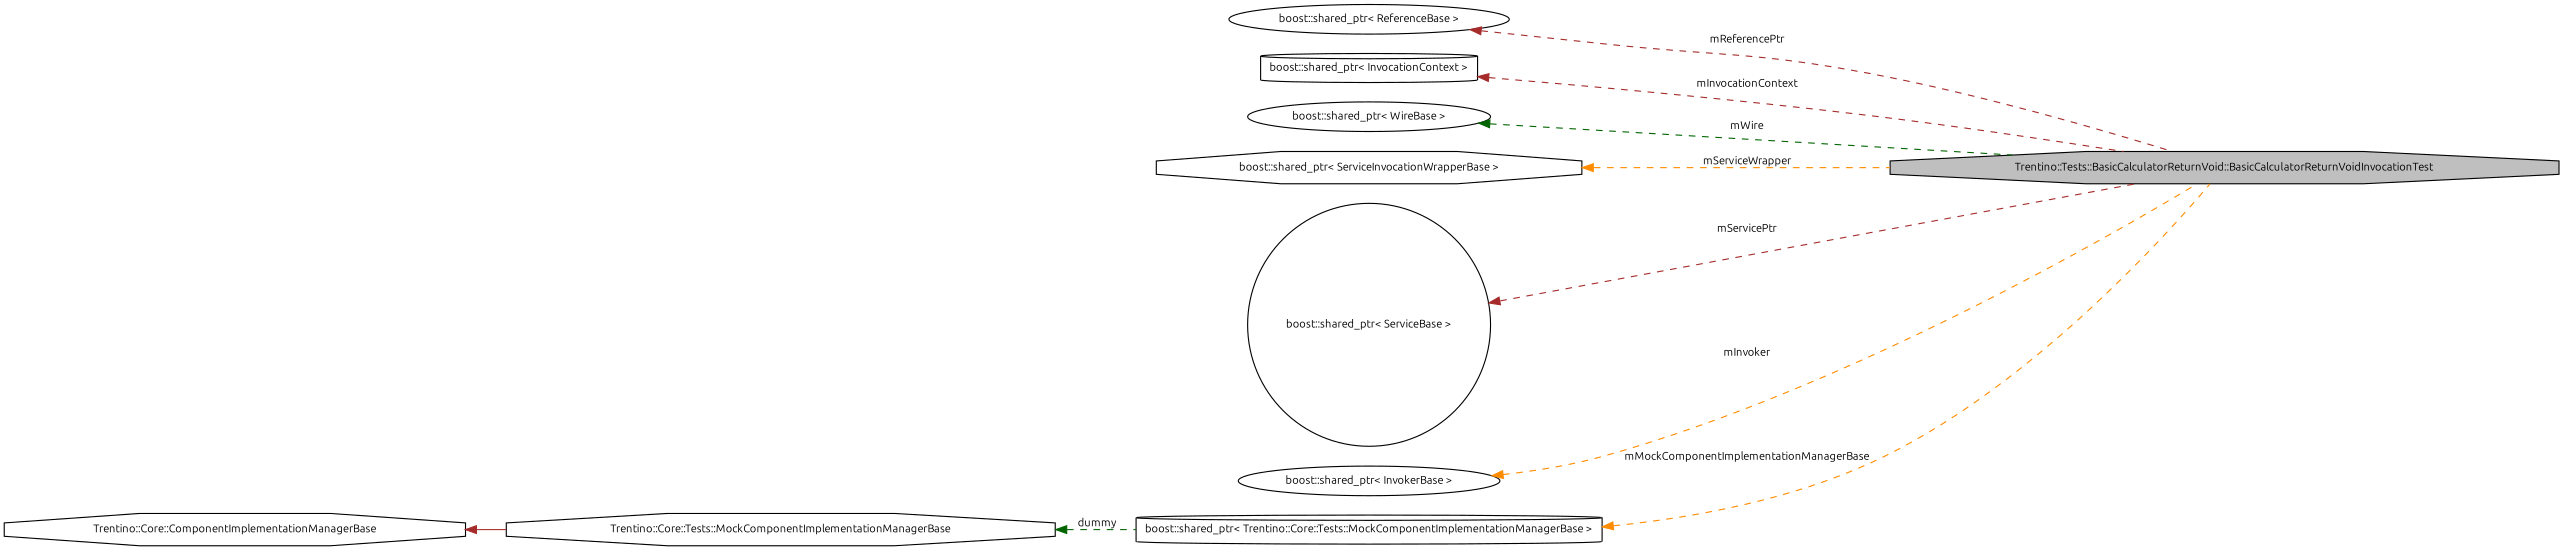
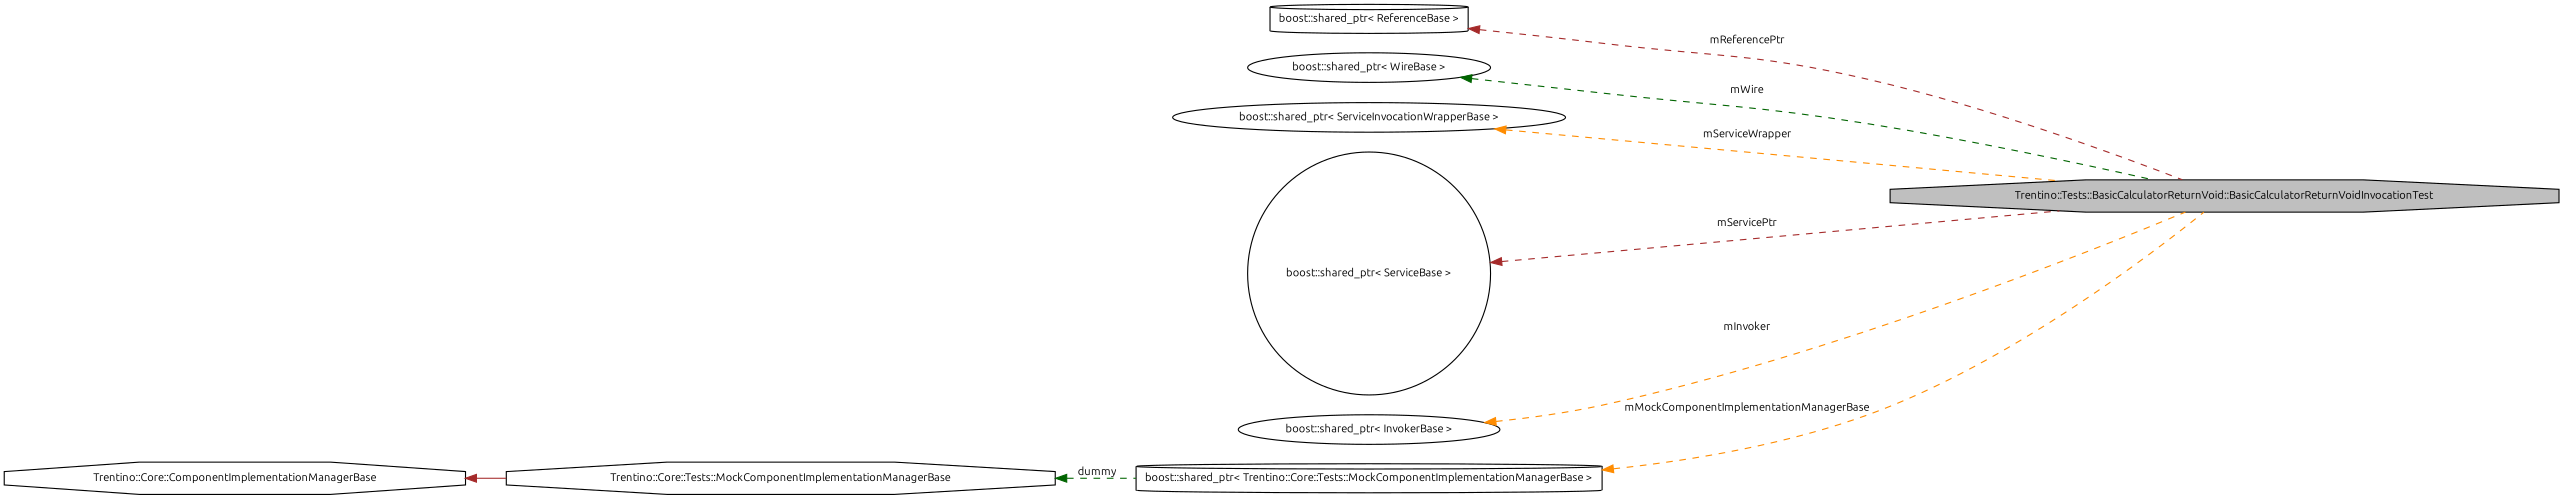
node "boost::shared_ptr< ReferenceBase >": shape ellipse -> cylinder
node "boost::shared_ptr< InvocationContext >": removed
node "boost::shared_ptr< ServiceInvocationWrapperBase >": shape octagon -> ellipse
